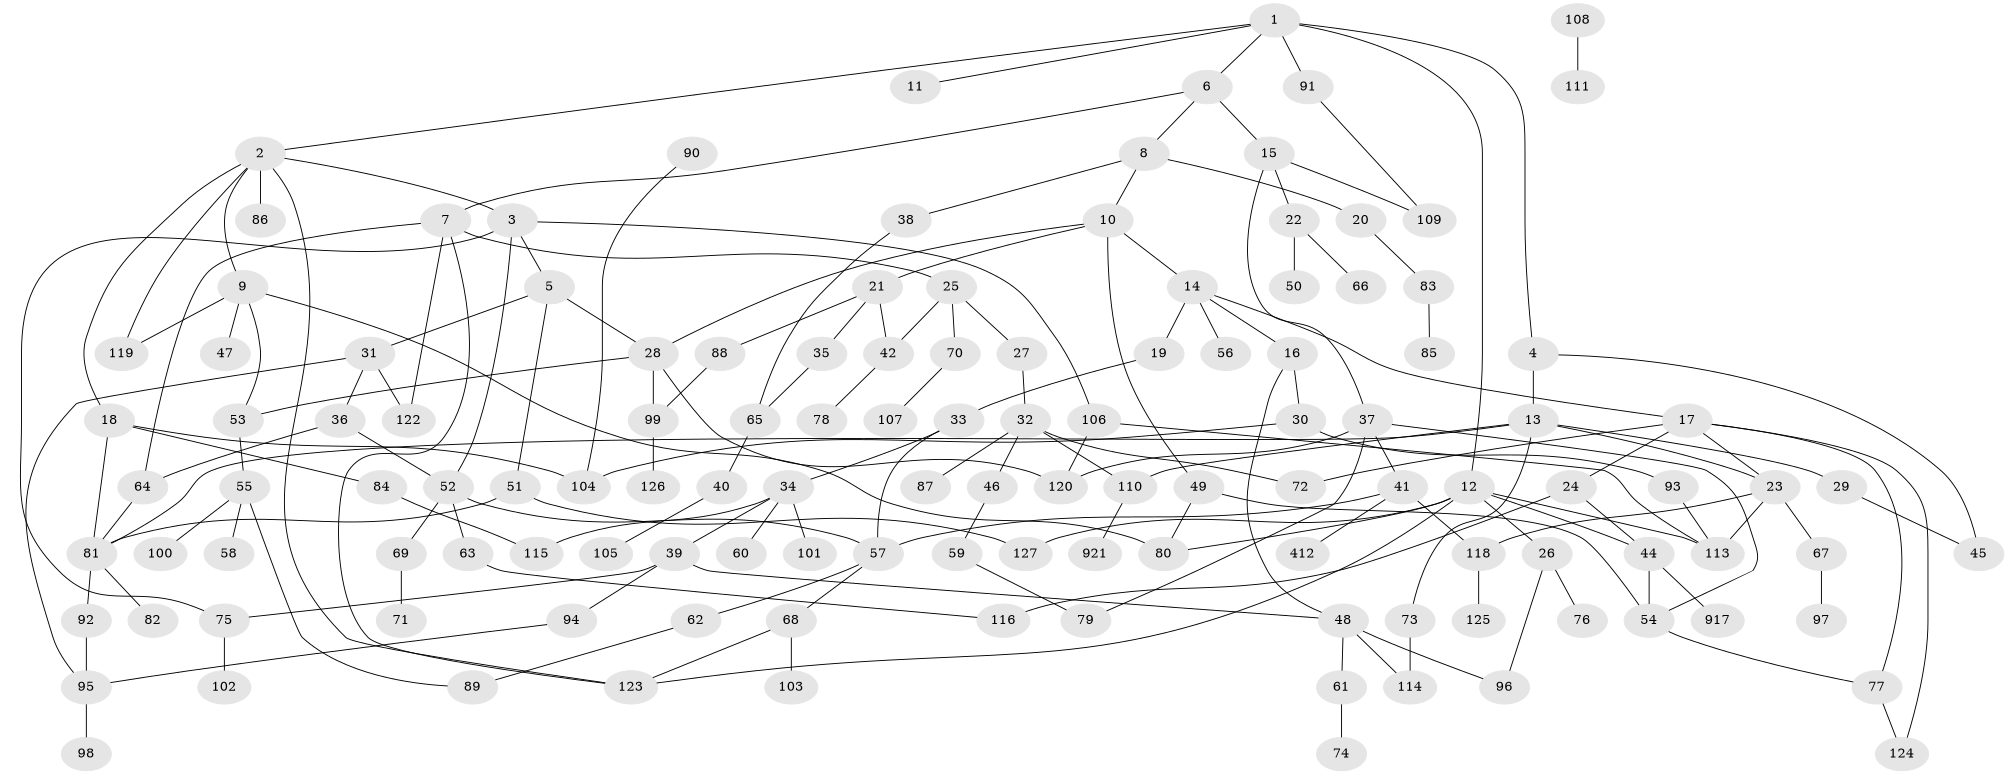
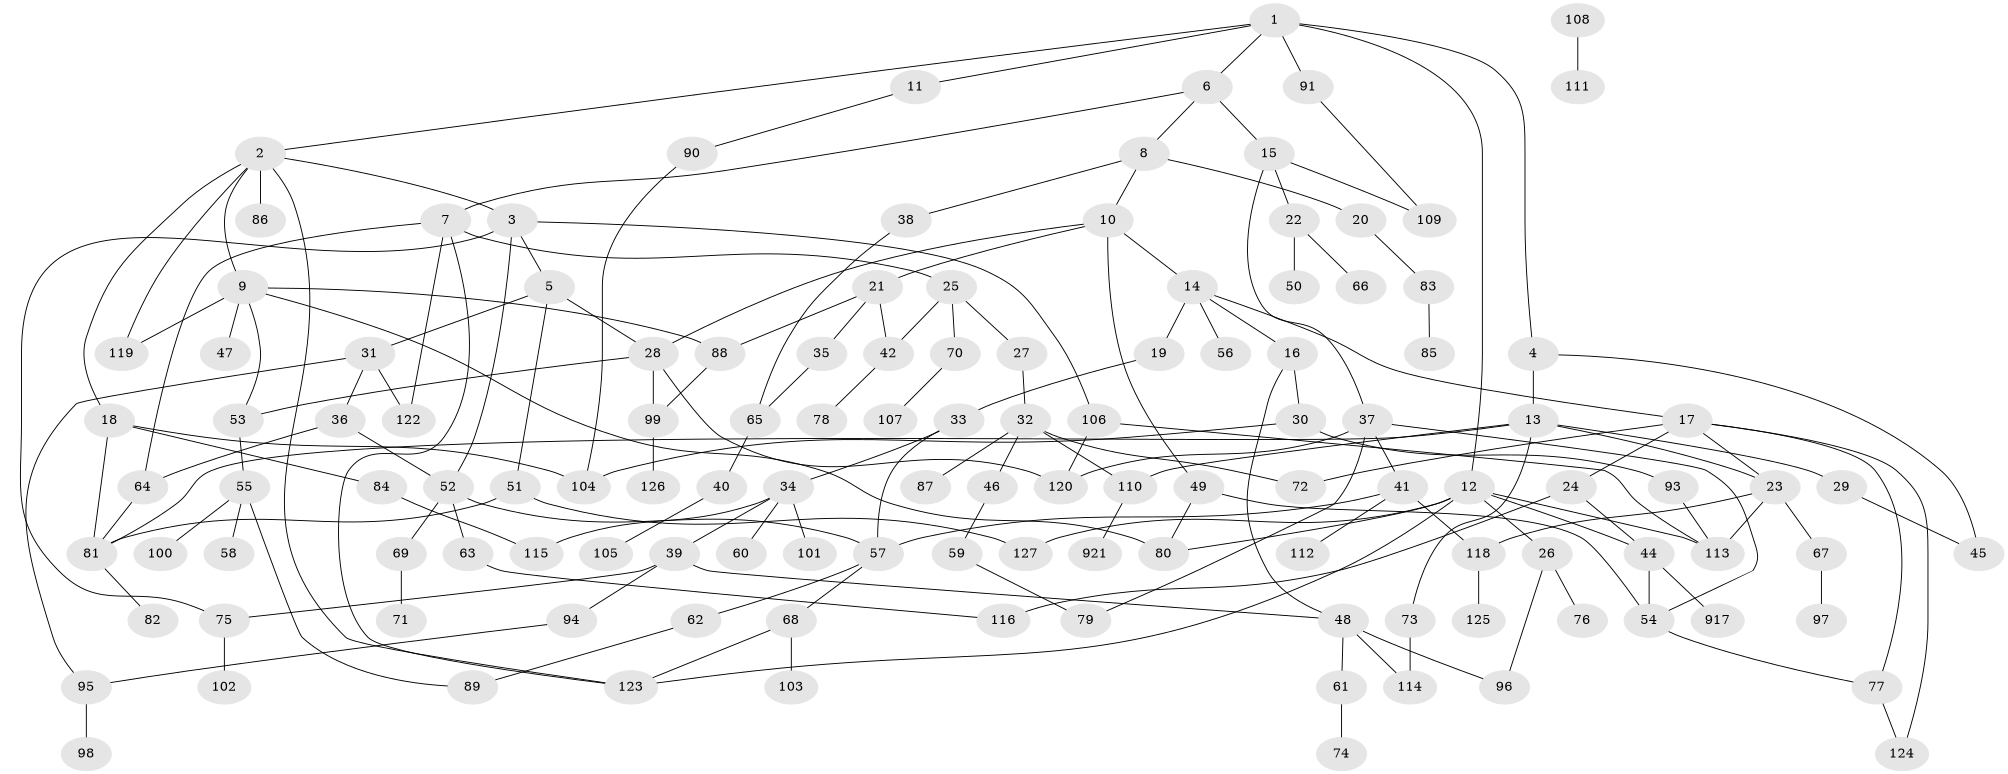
edge "11" -- "90": added
edge "9" -- "88": added
node "412": label "412" -> "112"
node "92": removed
